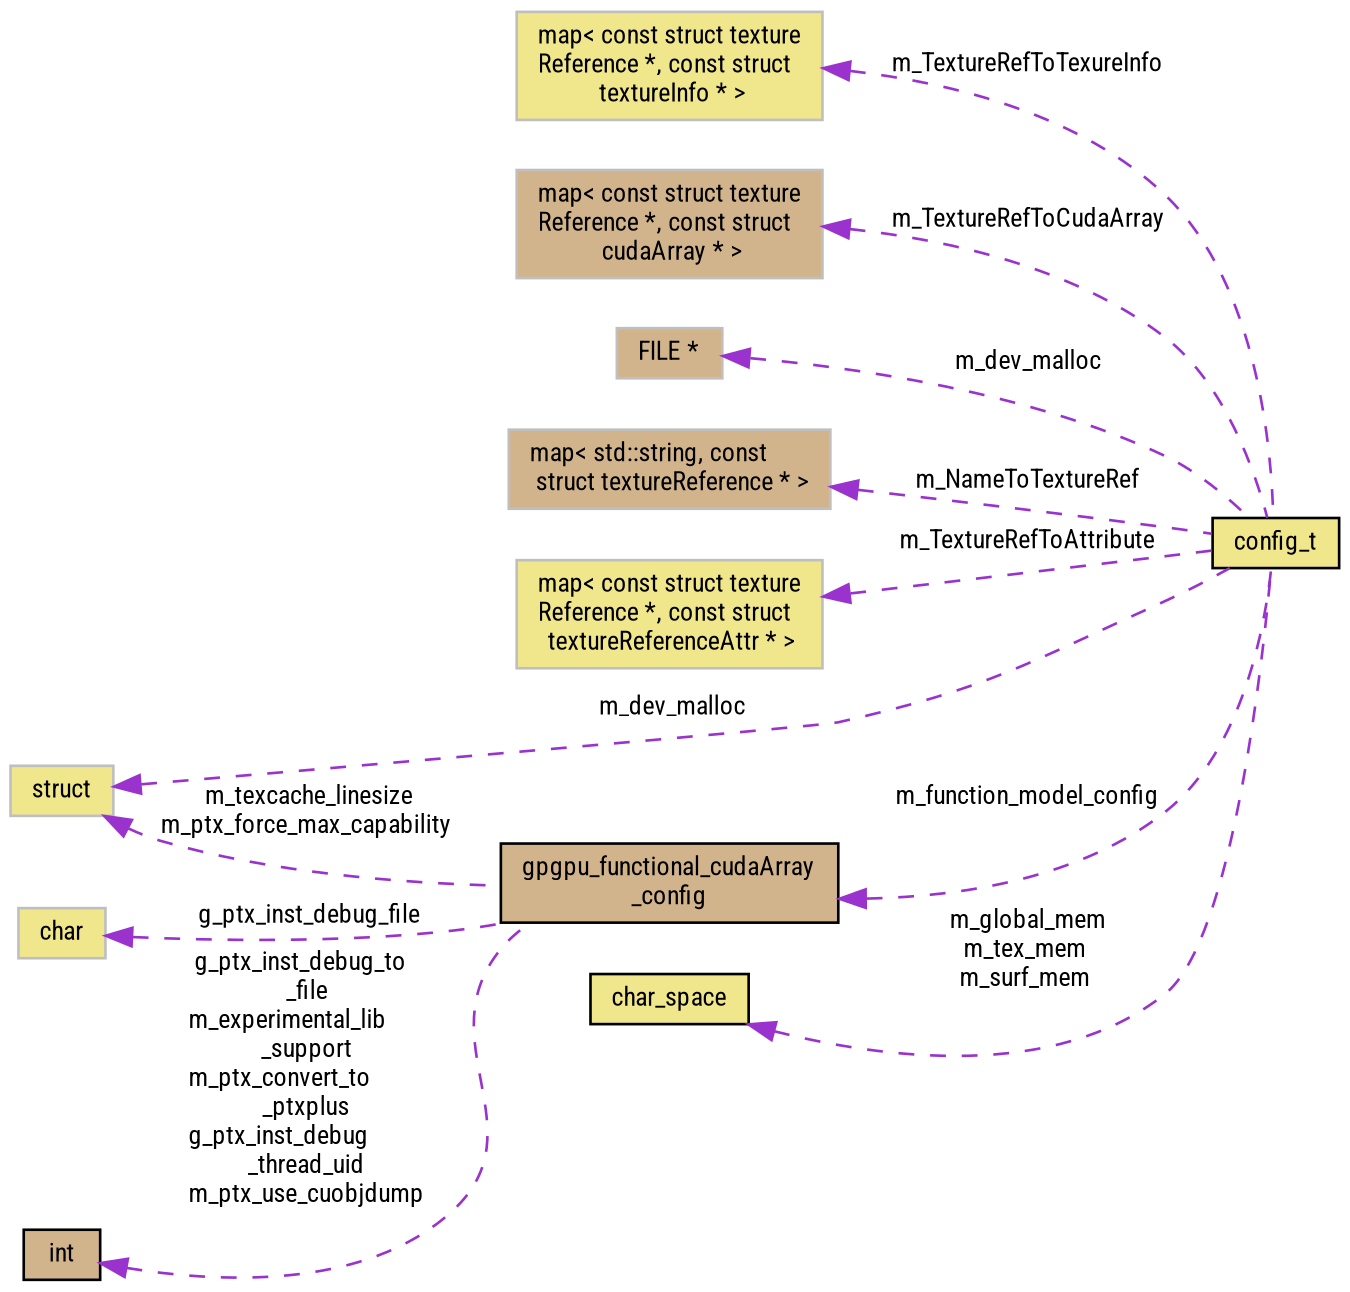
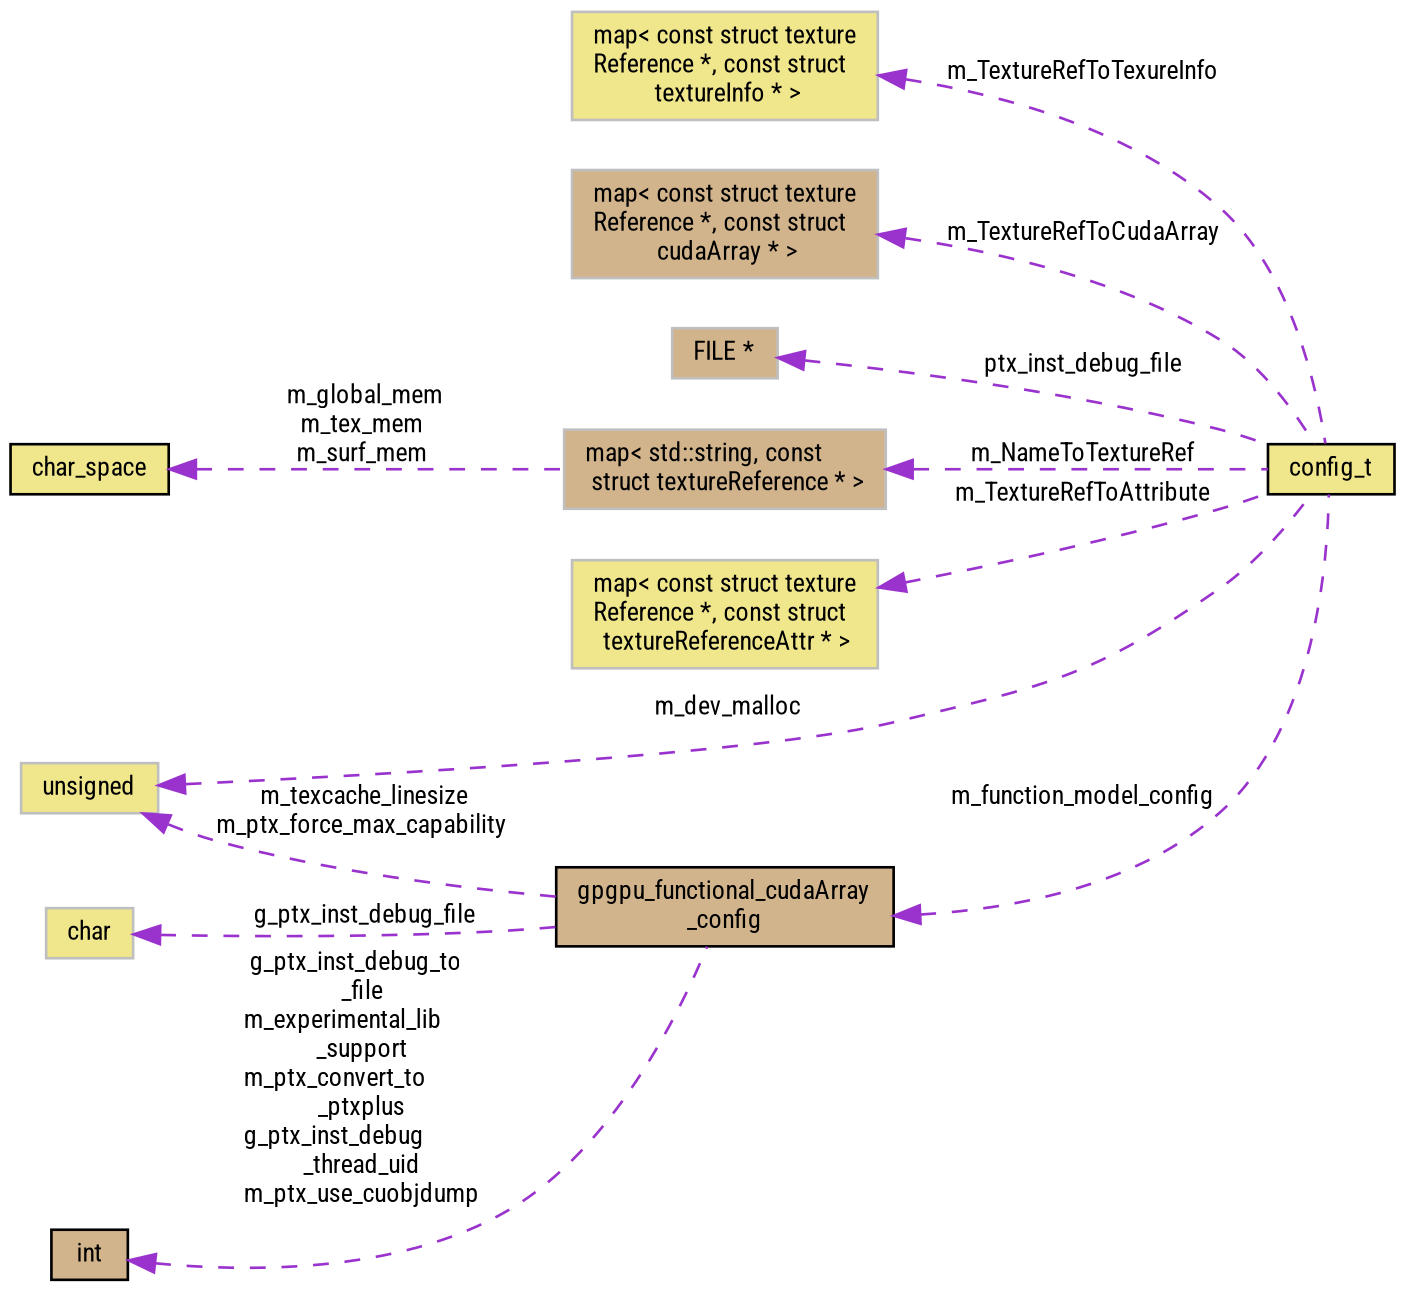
edge "config_t" -> "FILE *": label " m_dev_malloc" -> " ptx_inst_debug_file"
node "struct": label "struct" -> "unsigned"
edge "config_t" -> "char_space": now "map< std::string, const struct textureReference * >" -> "char_space"
